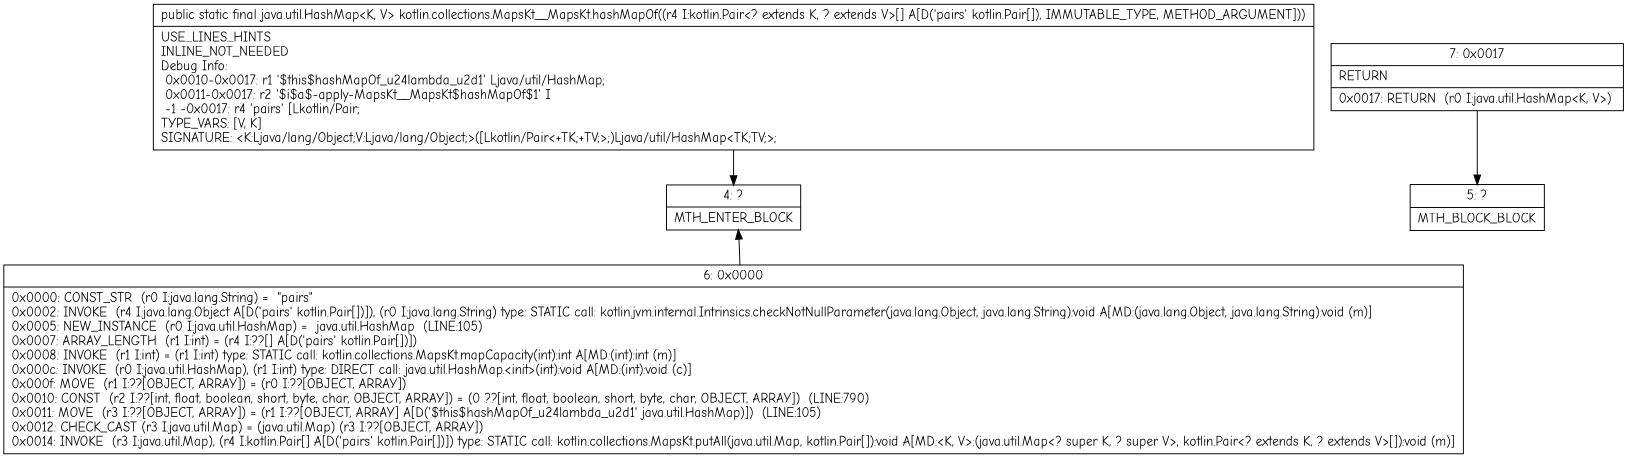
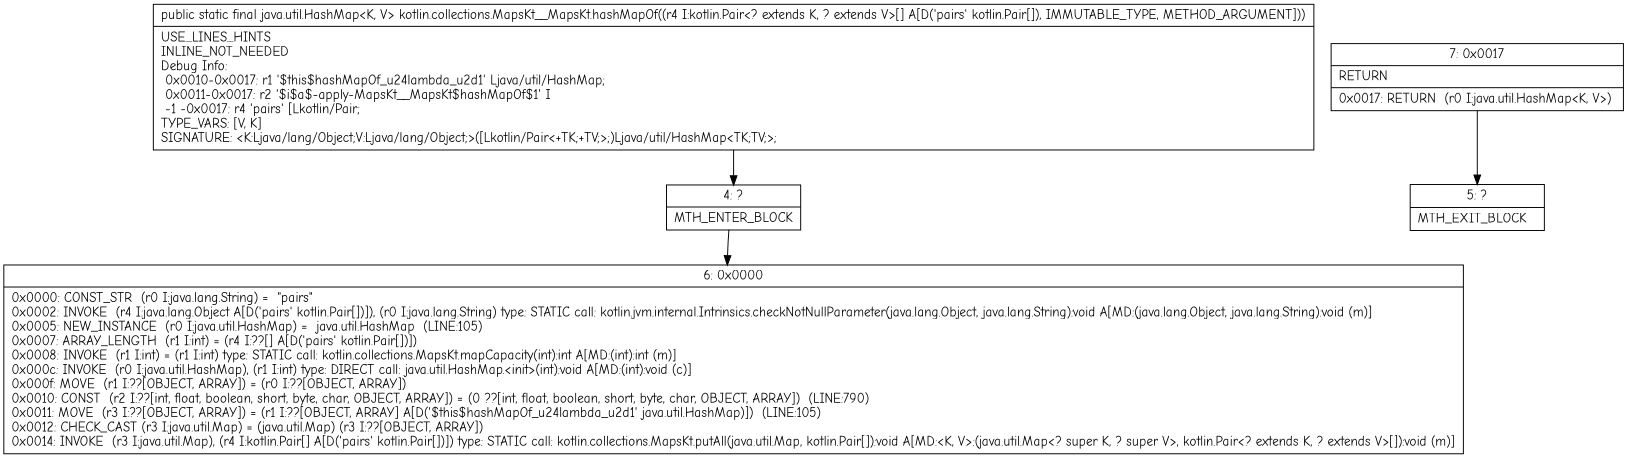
node "5: ?": text "MTH_BLOCK_BLOCK" -> "MTH_EXIT_BLOCK"
edge "6: 0x0000" -> "4: ?": reversed
